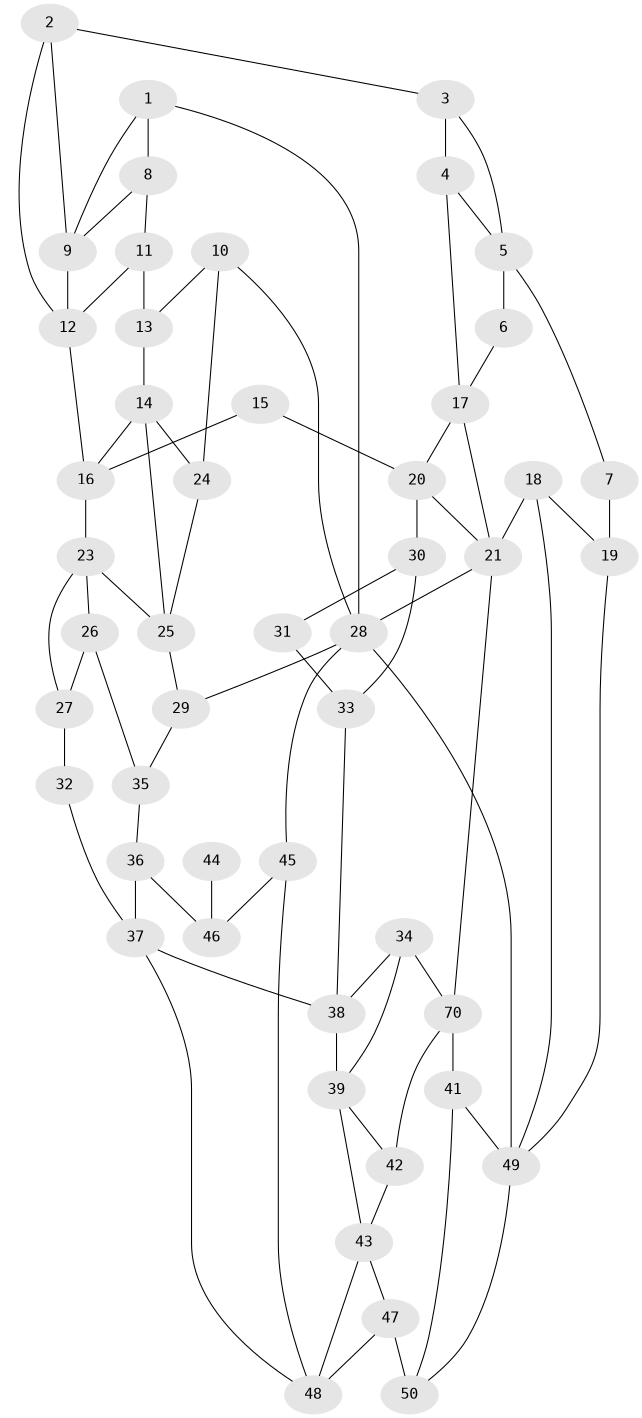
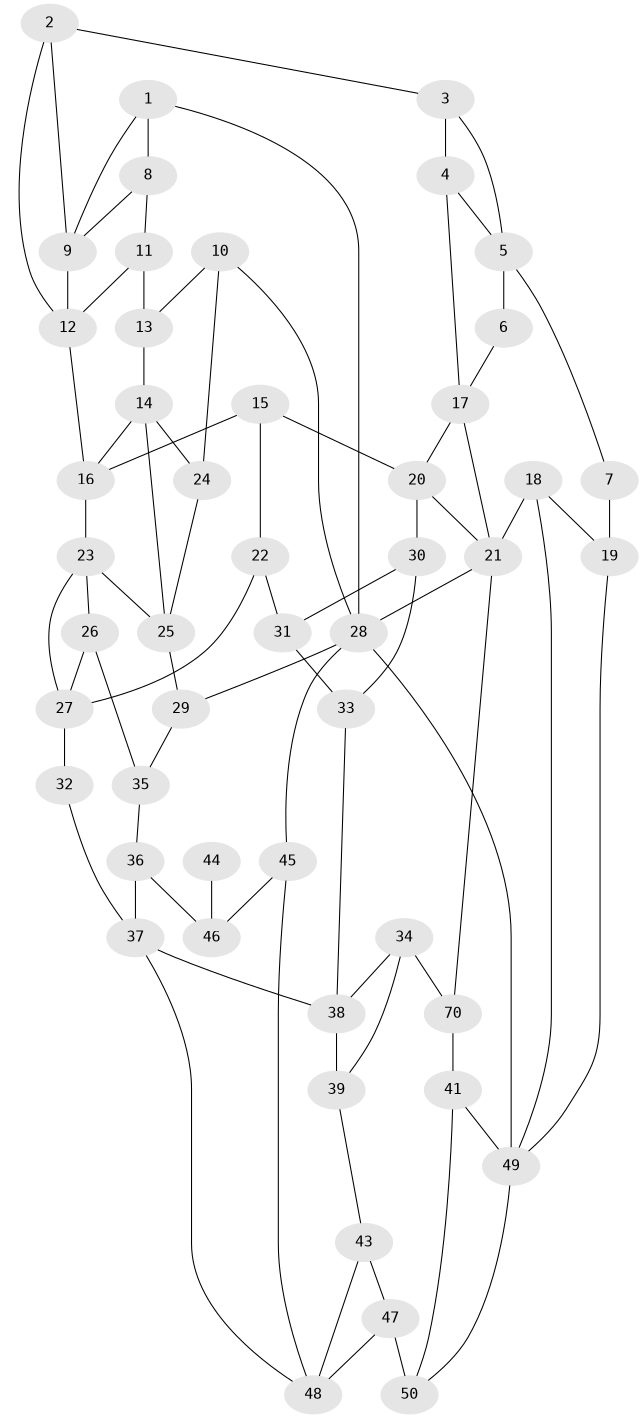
node "22": added
node "42": removed
